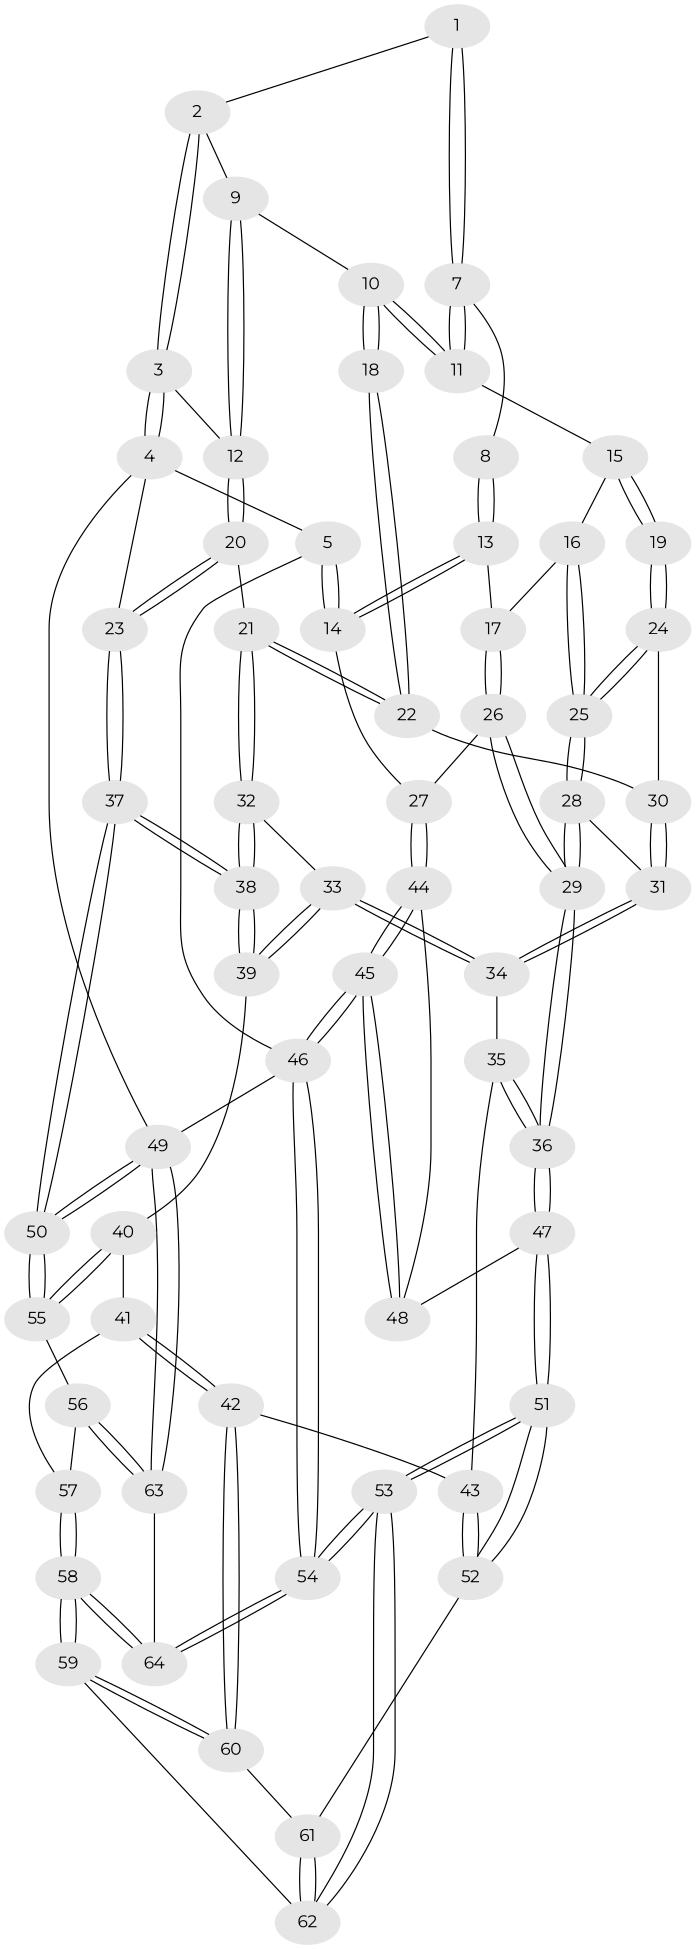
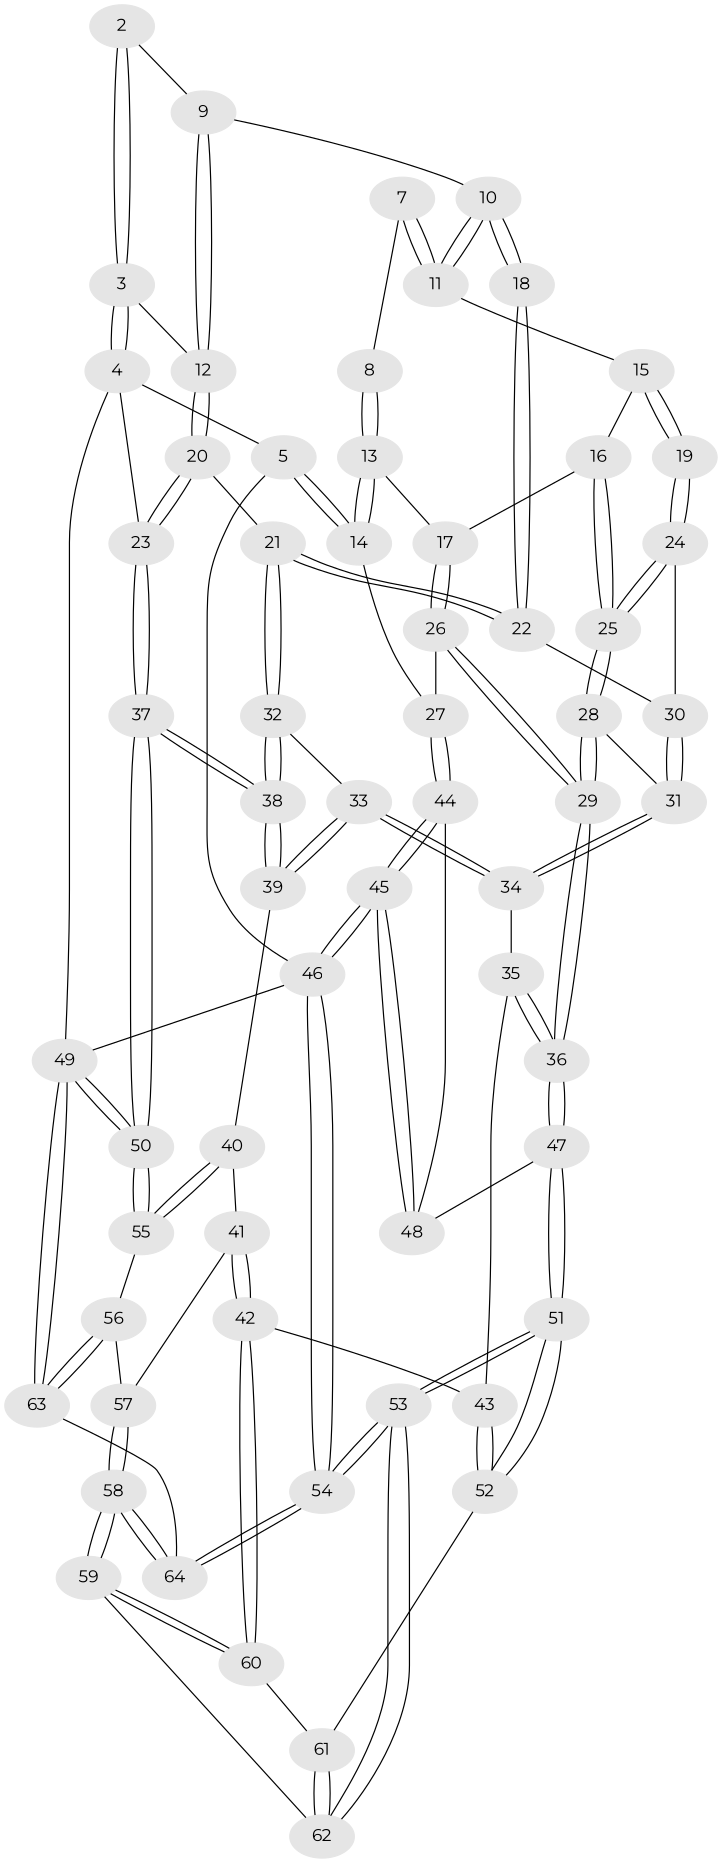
node "1": removed
